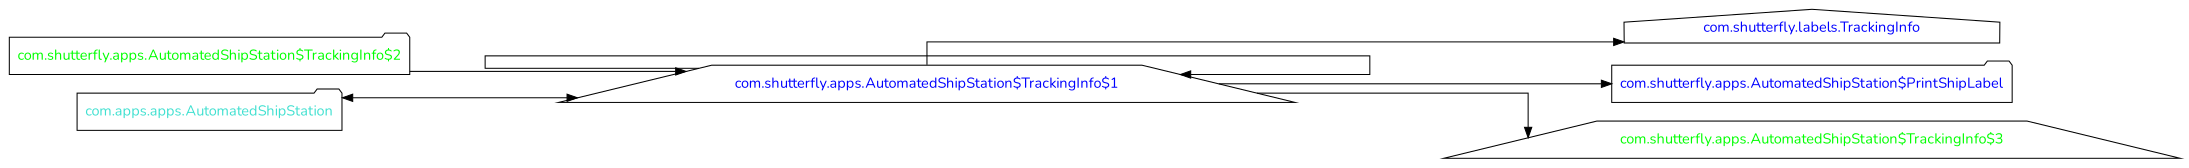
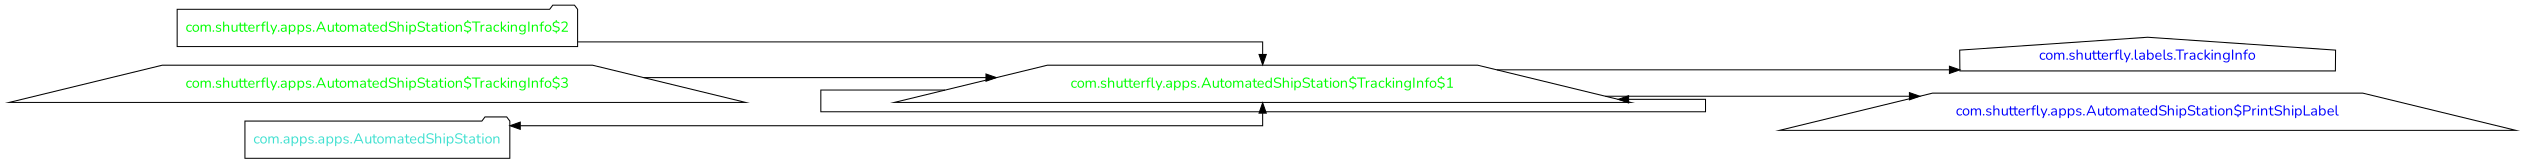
node "com.shutterfly.apps.AutomatedShipStation$TrackingInfo$1": fontcolor blue -> green
node "com.shutterfly.apps.AutomatedShipStation$PrintShipLabel": shape folder -> trapezium
edge "com.shutterfly.apps.AutomatedShipStation$TrackingInfo$1" -> "com.shutterfly.apps.AutomatedShipStation$TrackingInfo$3": reversed
